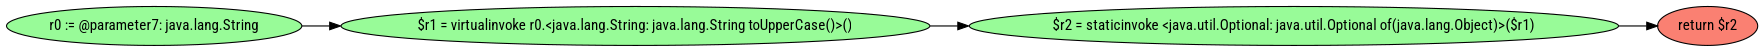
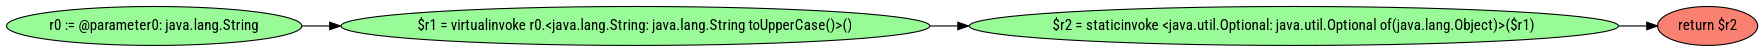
node "r0 := @parameter7: java.lang.String": label "r0 := @parameter7: java.lang.String" -> "r0 := @parameter0: java.lang.String"
